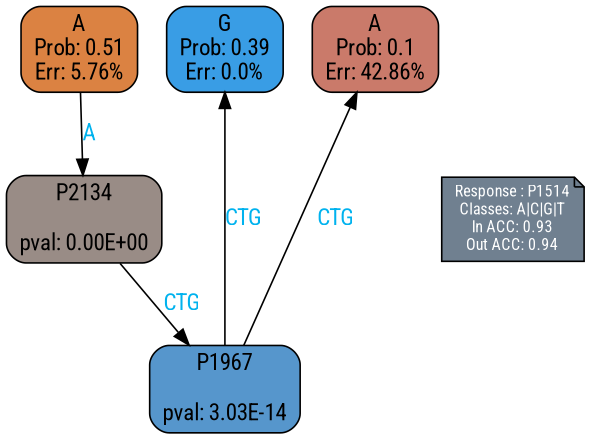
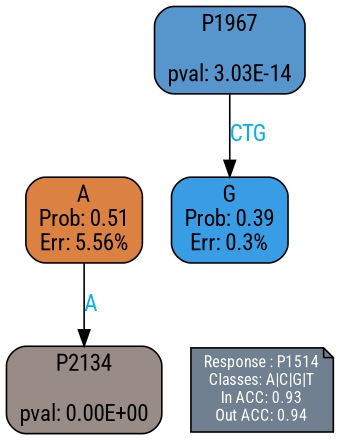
node "A Prob: 0.51 Err: 5.76%": label "A Prob: 0.51 Err: 5.76%" -> "A Prob: 0.51 Err: 5.56%"
node "G Prob: 0.39 Err: 0.0%": label "G Prob: 0.39 Err: 0.0%" -> "G Prob: 0.39 Err: 0.3%"
node "A Prob: 0.1 Err: 42.86%": removed
edge "P2134 pval: 0.00E+00" -> "P1967 pval: 3.03E-14": removed, label "CTG"
